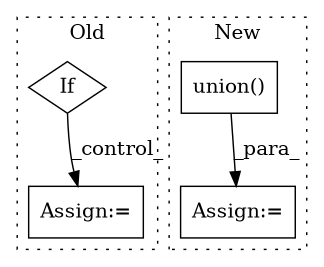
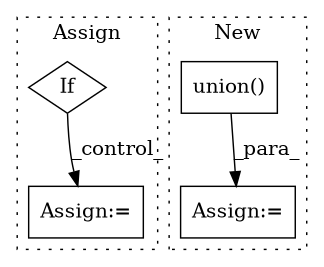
cluster "Old": label "Old" -> "Assign"
